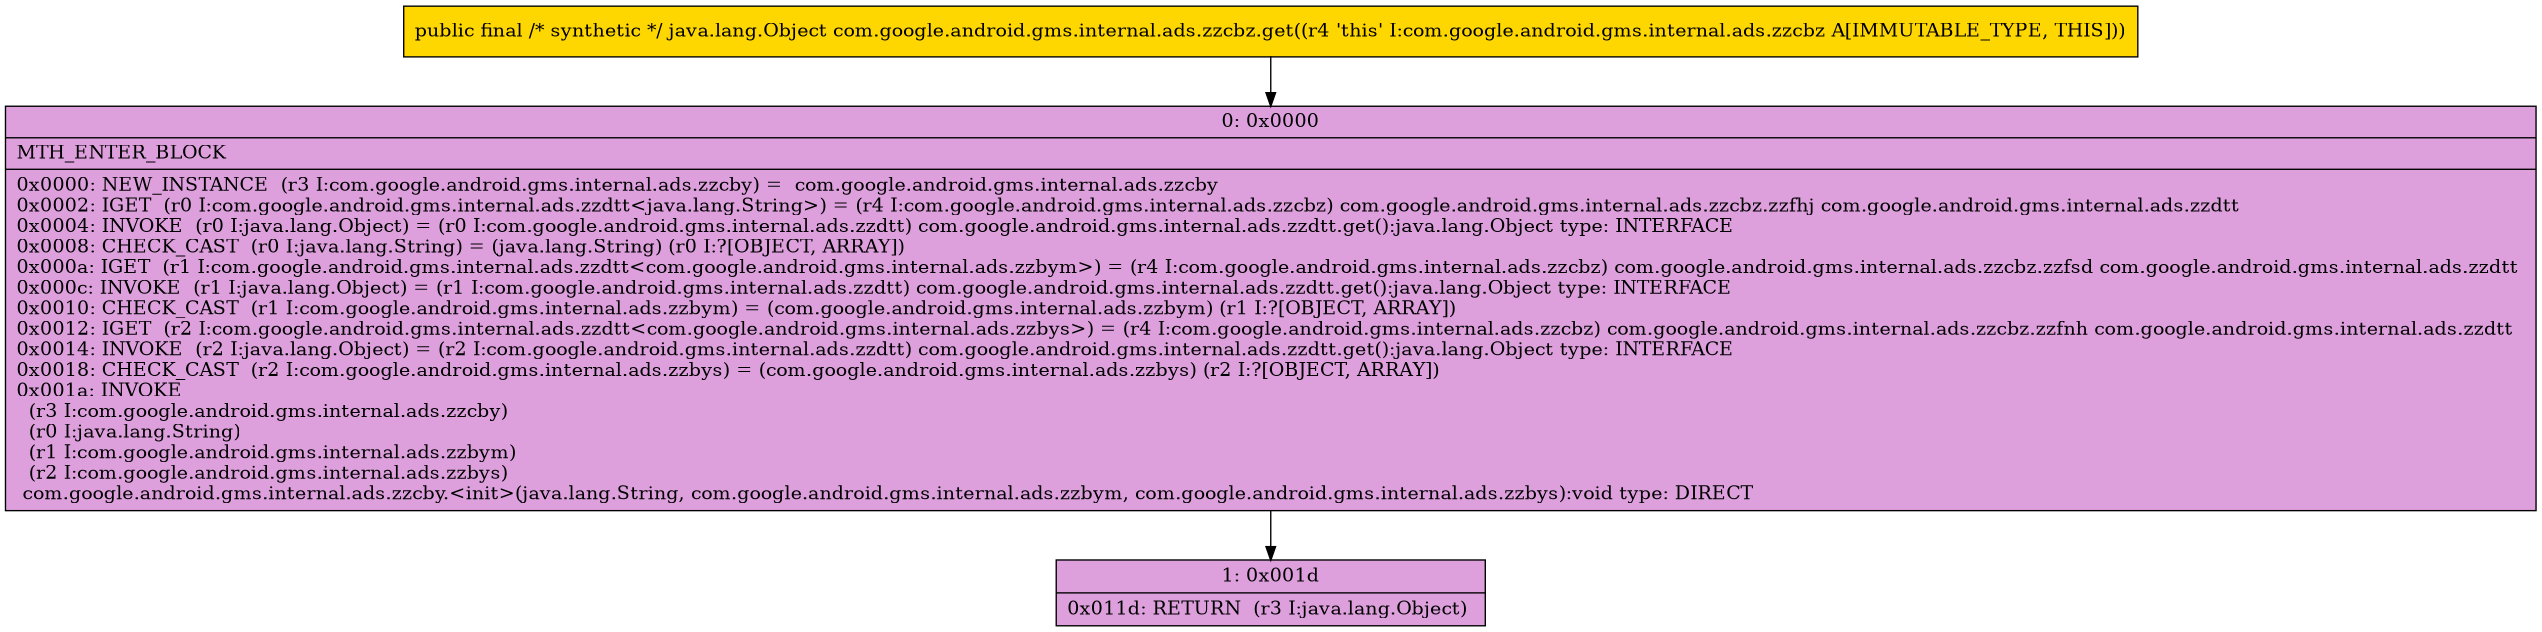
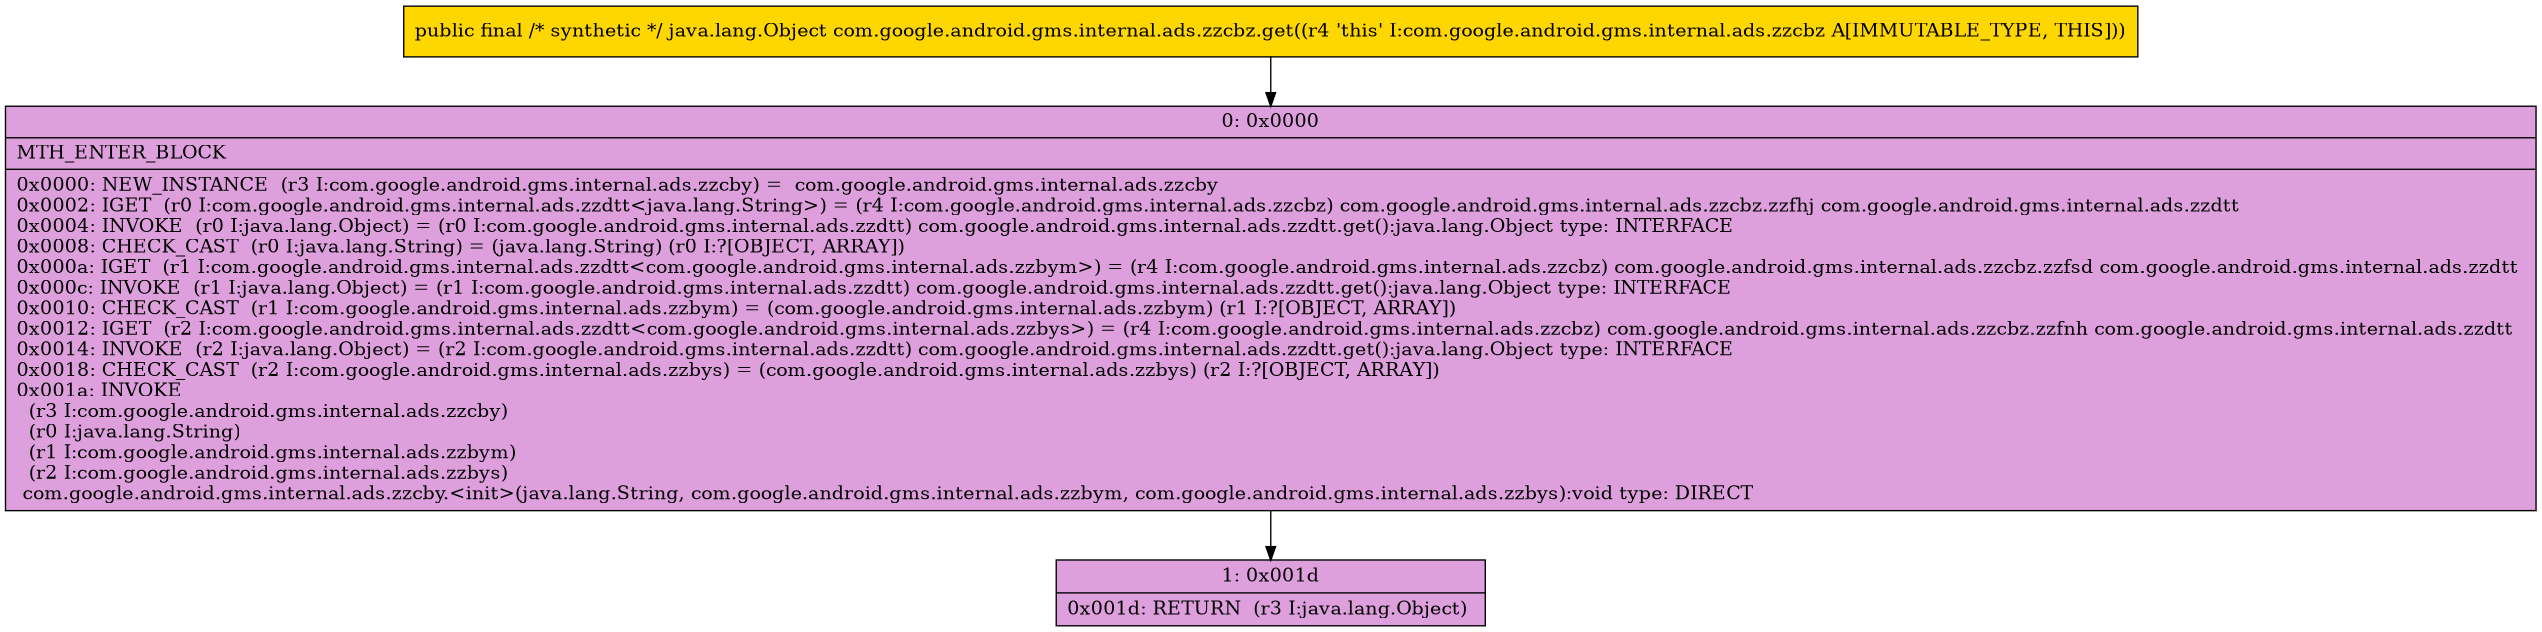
node "1: 0x001d": text "0x011d: RETURN  (r3 I:java.lang.Object)" -> "0x001d: RETURN  (r3 I:java.lang.Object)"
